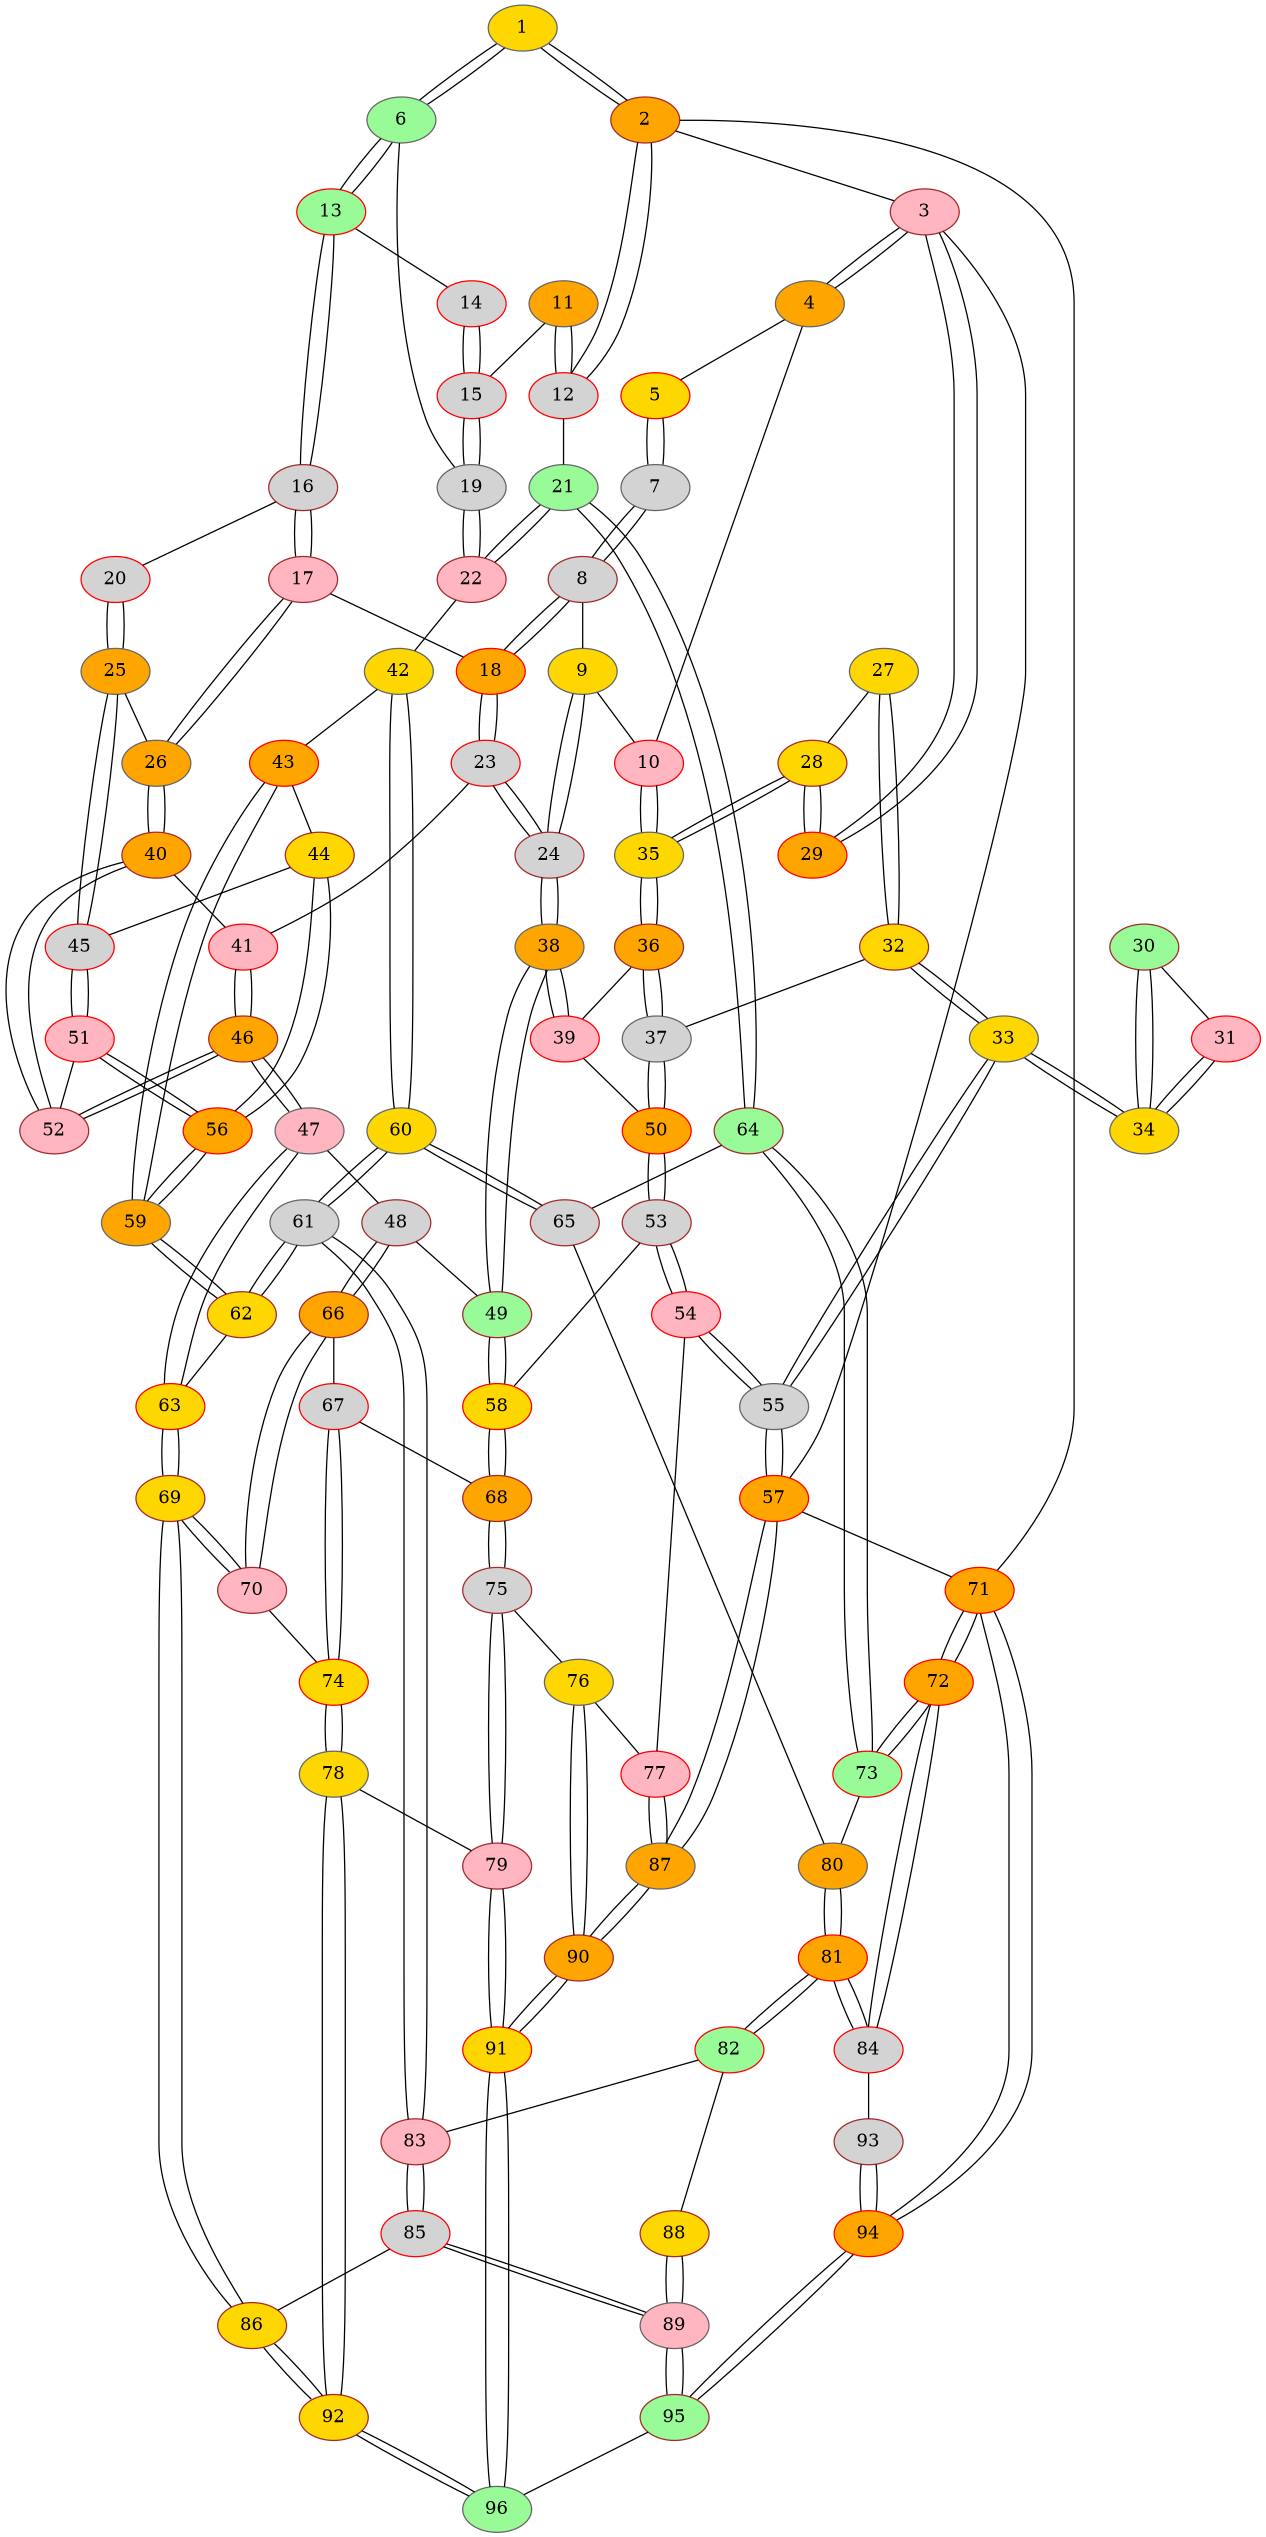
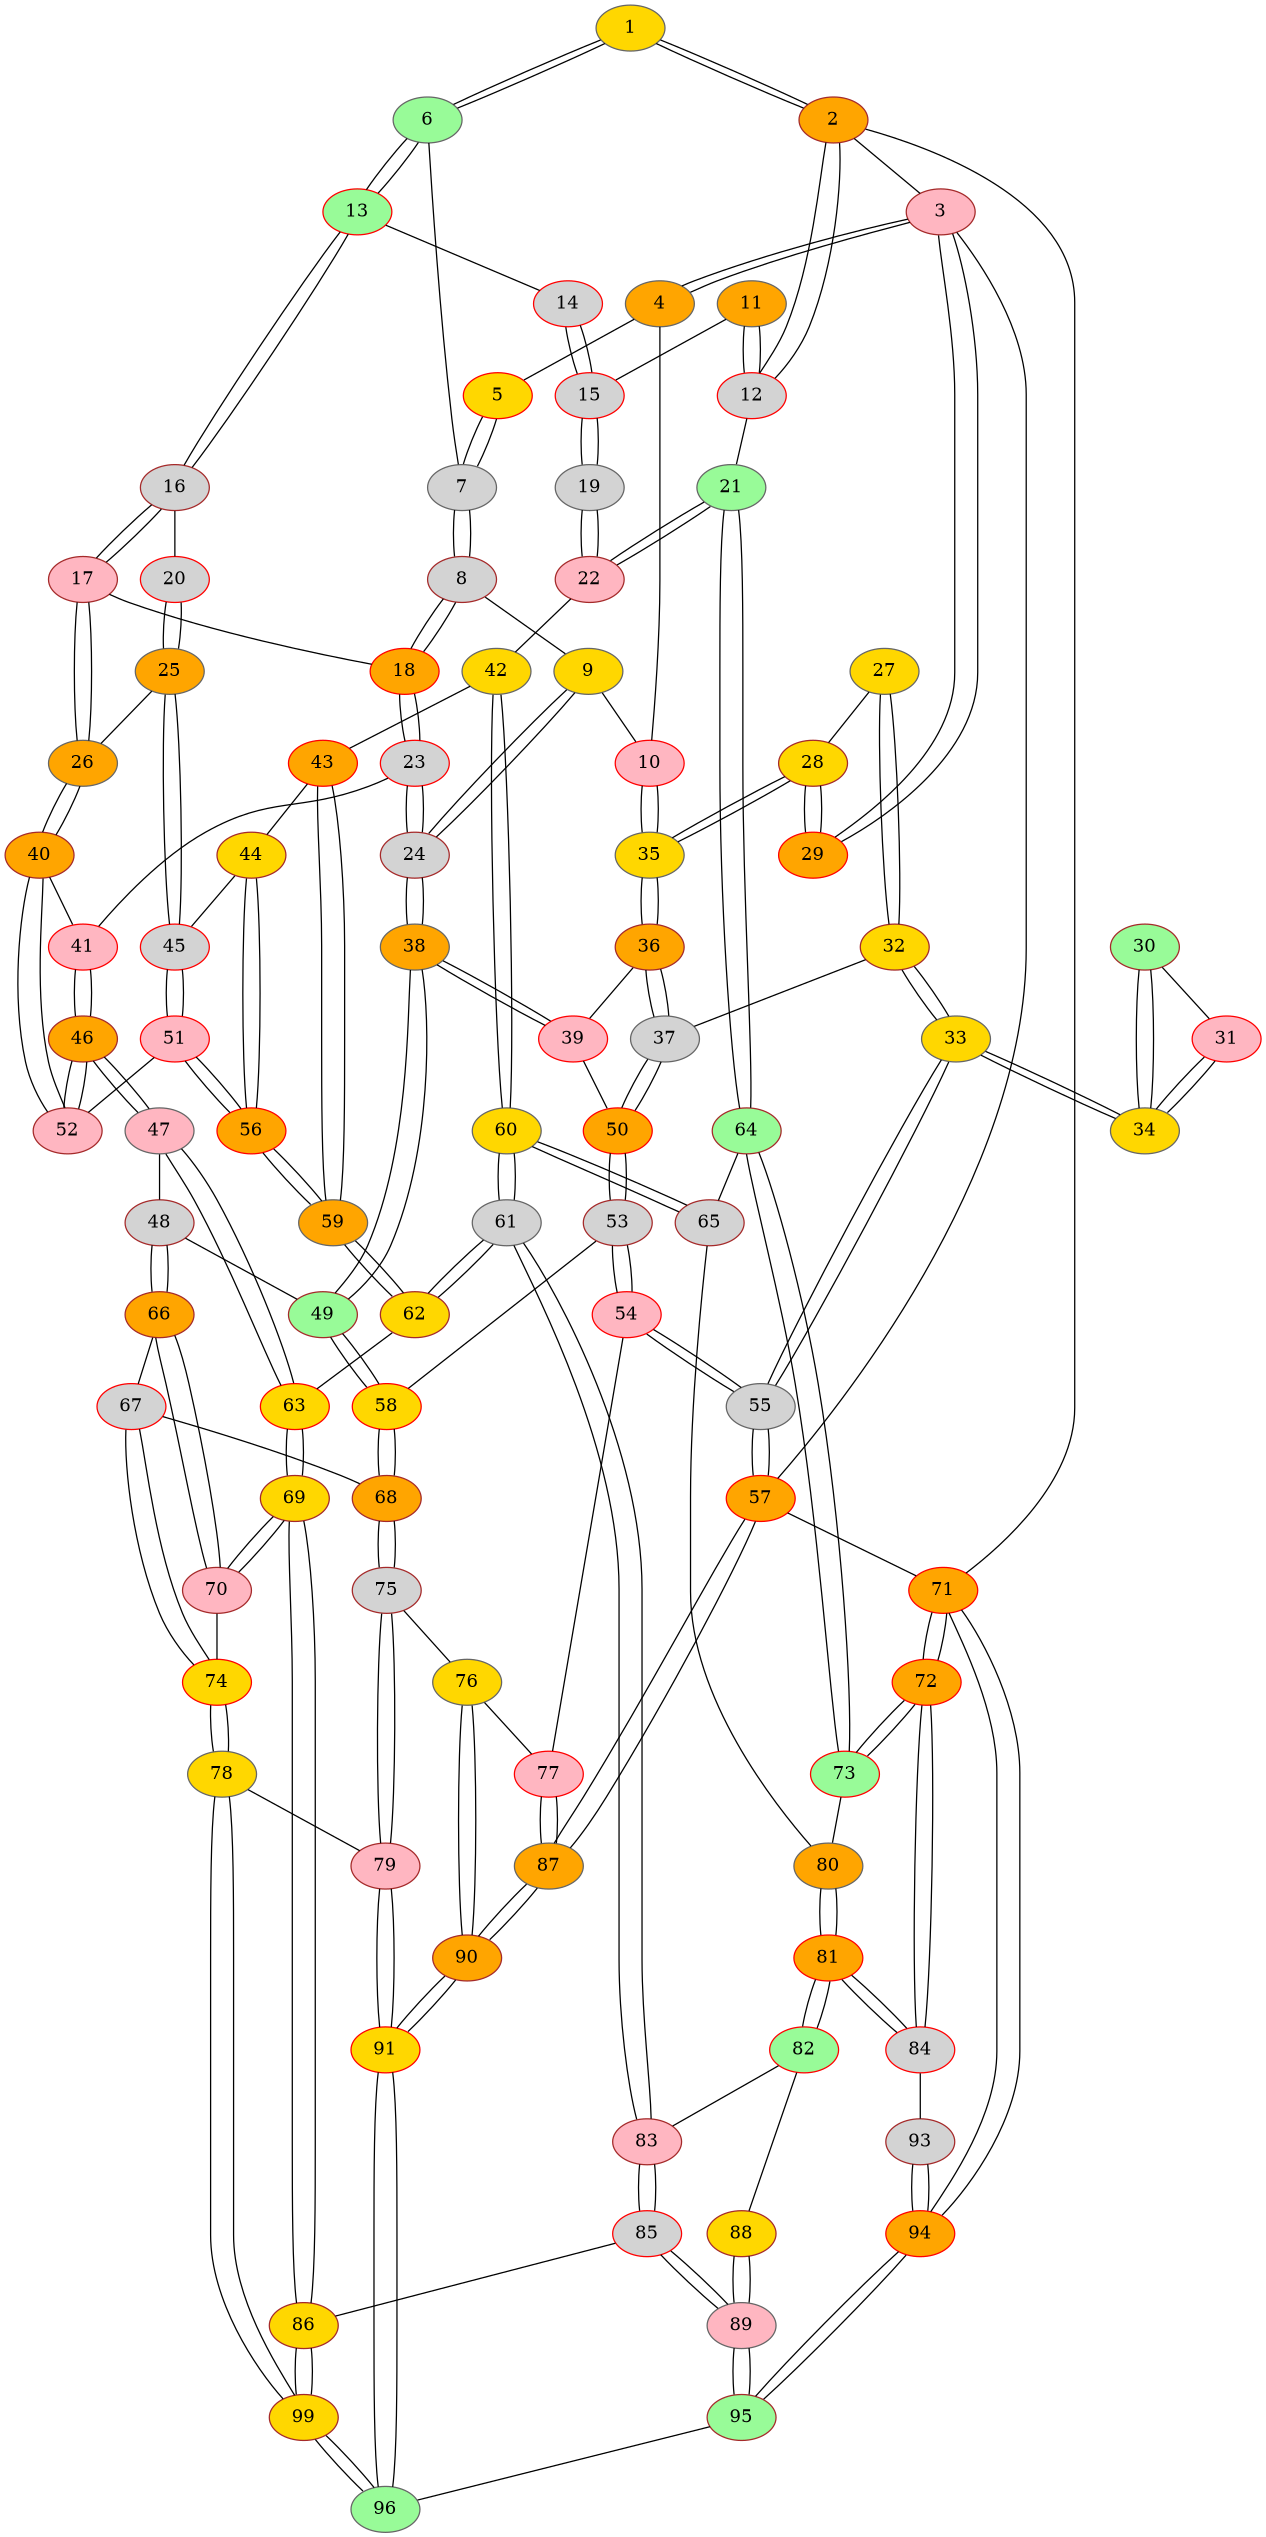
edge "6" -- "19": now "6" -- "7"
node "92": label "92" -> "99"
